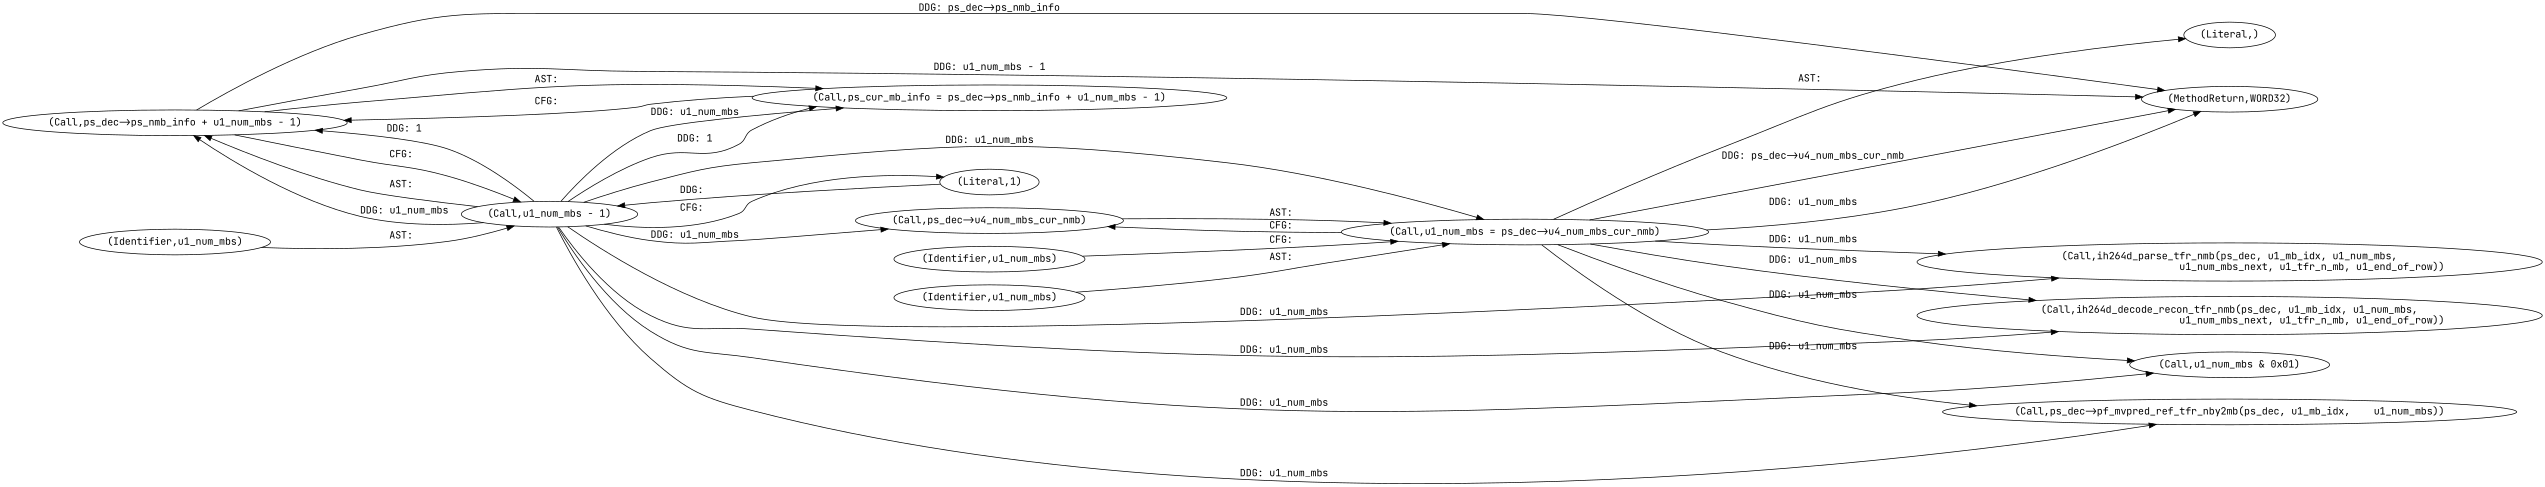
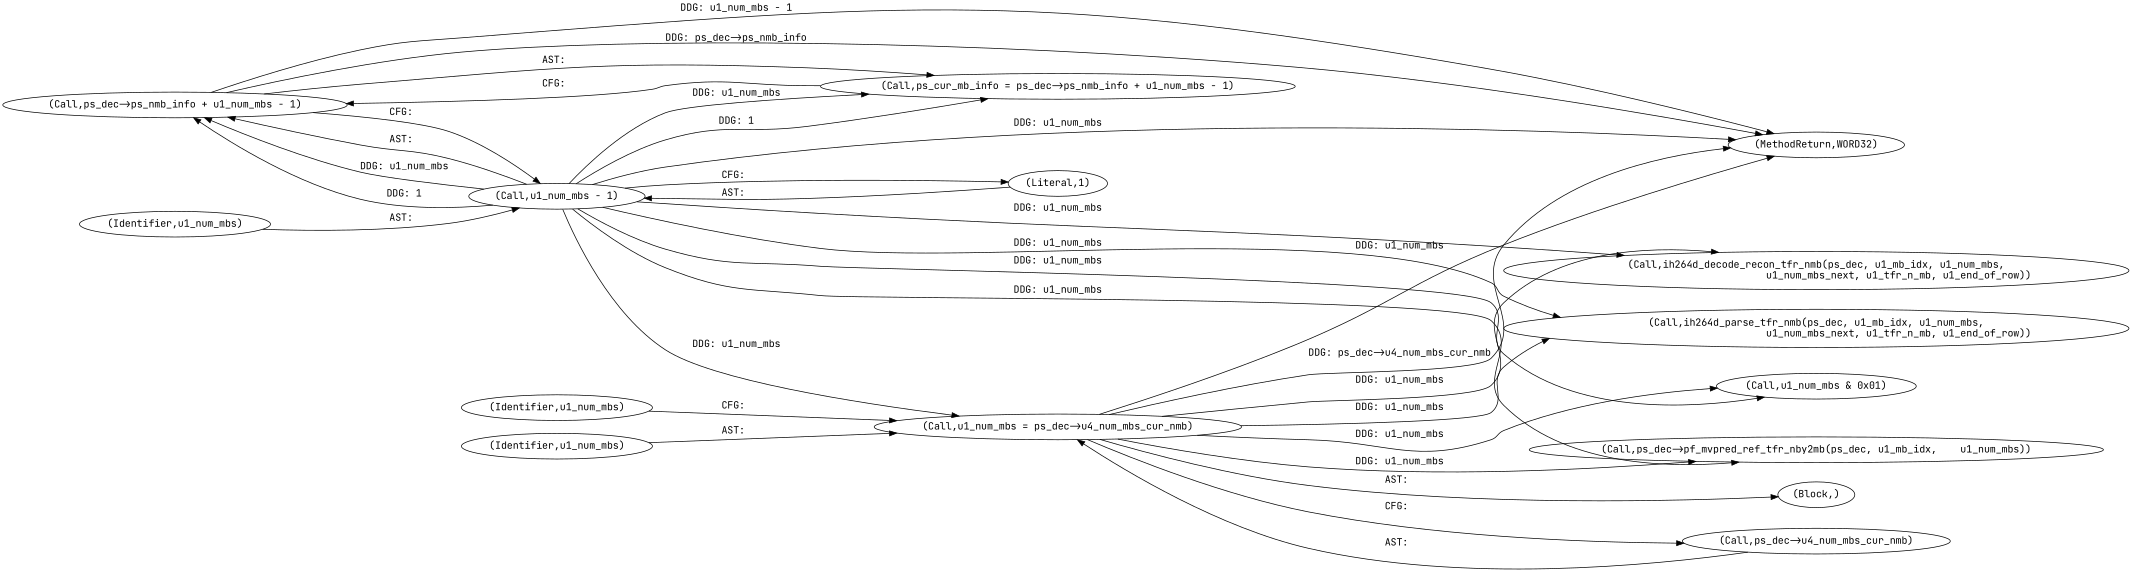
node "(Literal,)": label "(Literal,)" -> "(Block,)"
edge "(Literal,1)" -> "(Call,u1_num_mbs - 1)": label "DDG: " -> "AST: "
edge "(Call,u1_num_mbs - 1)" -> "(Call,ps_dec->u4_num_mbs_cur_nmb)": now "(Call,u1_num_mbs - 1)" -> "(MethodReturn,WORD32)"
